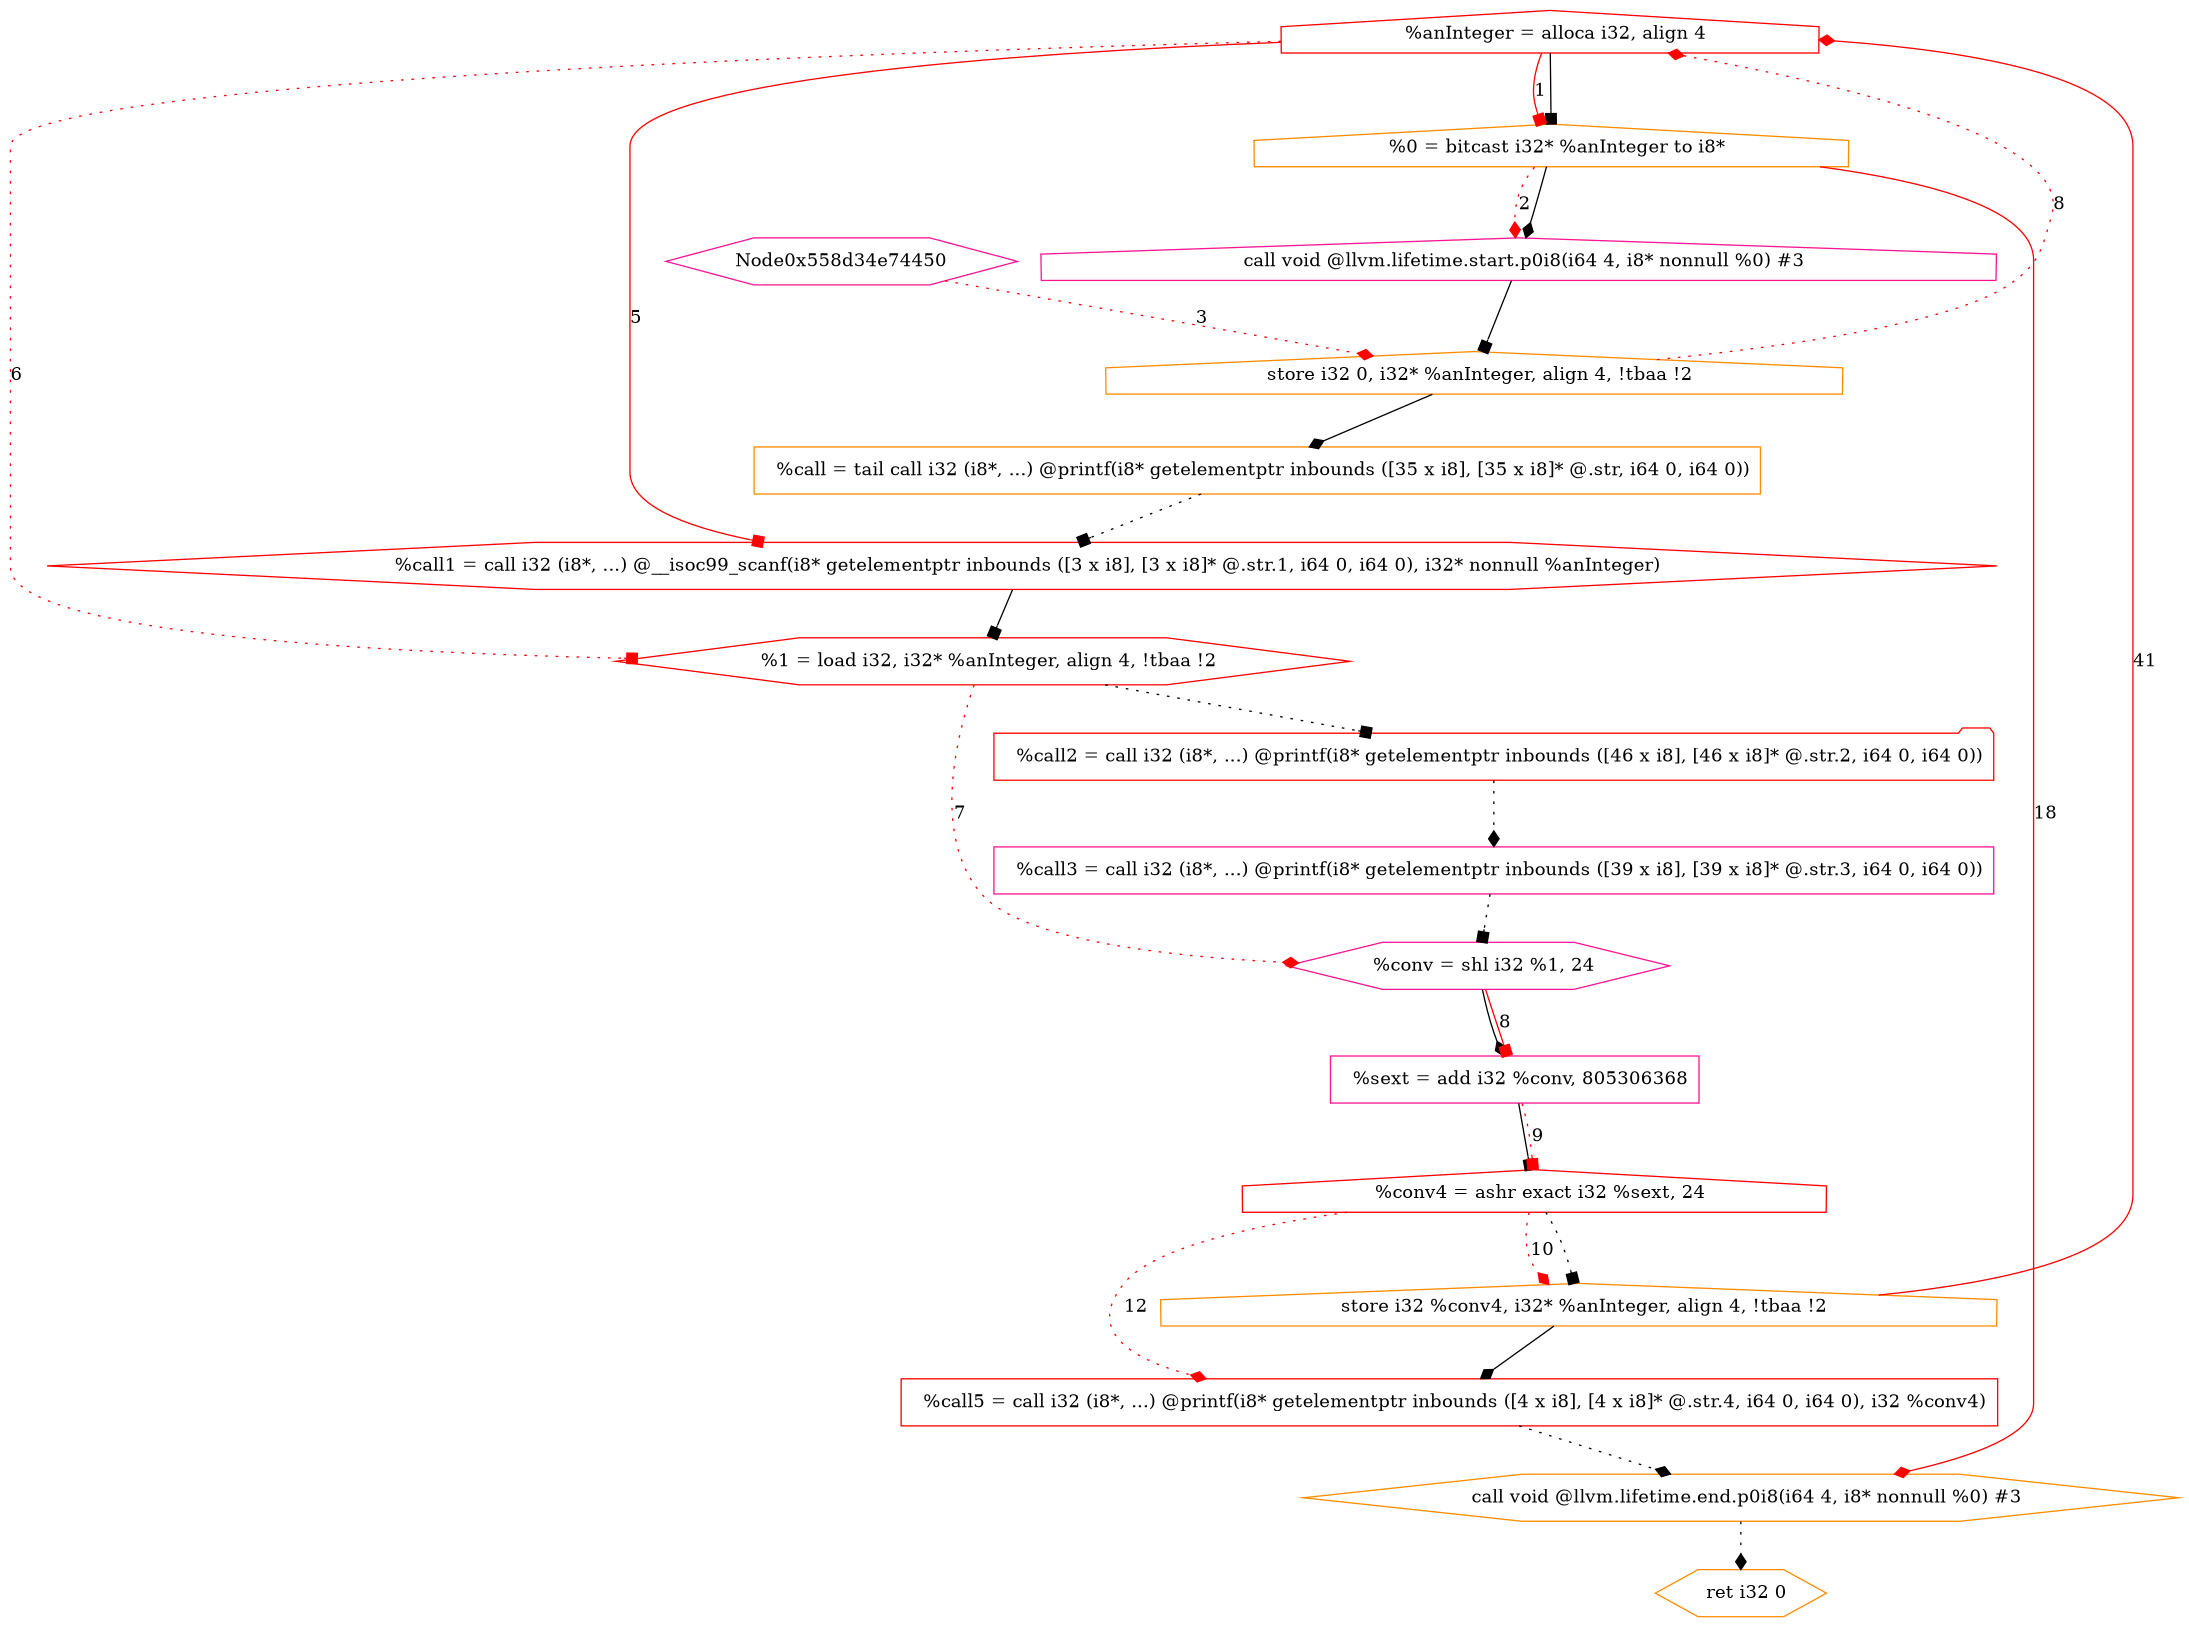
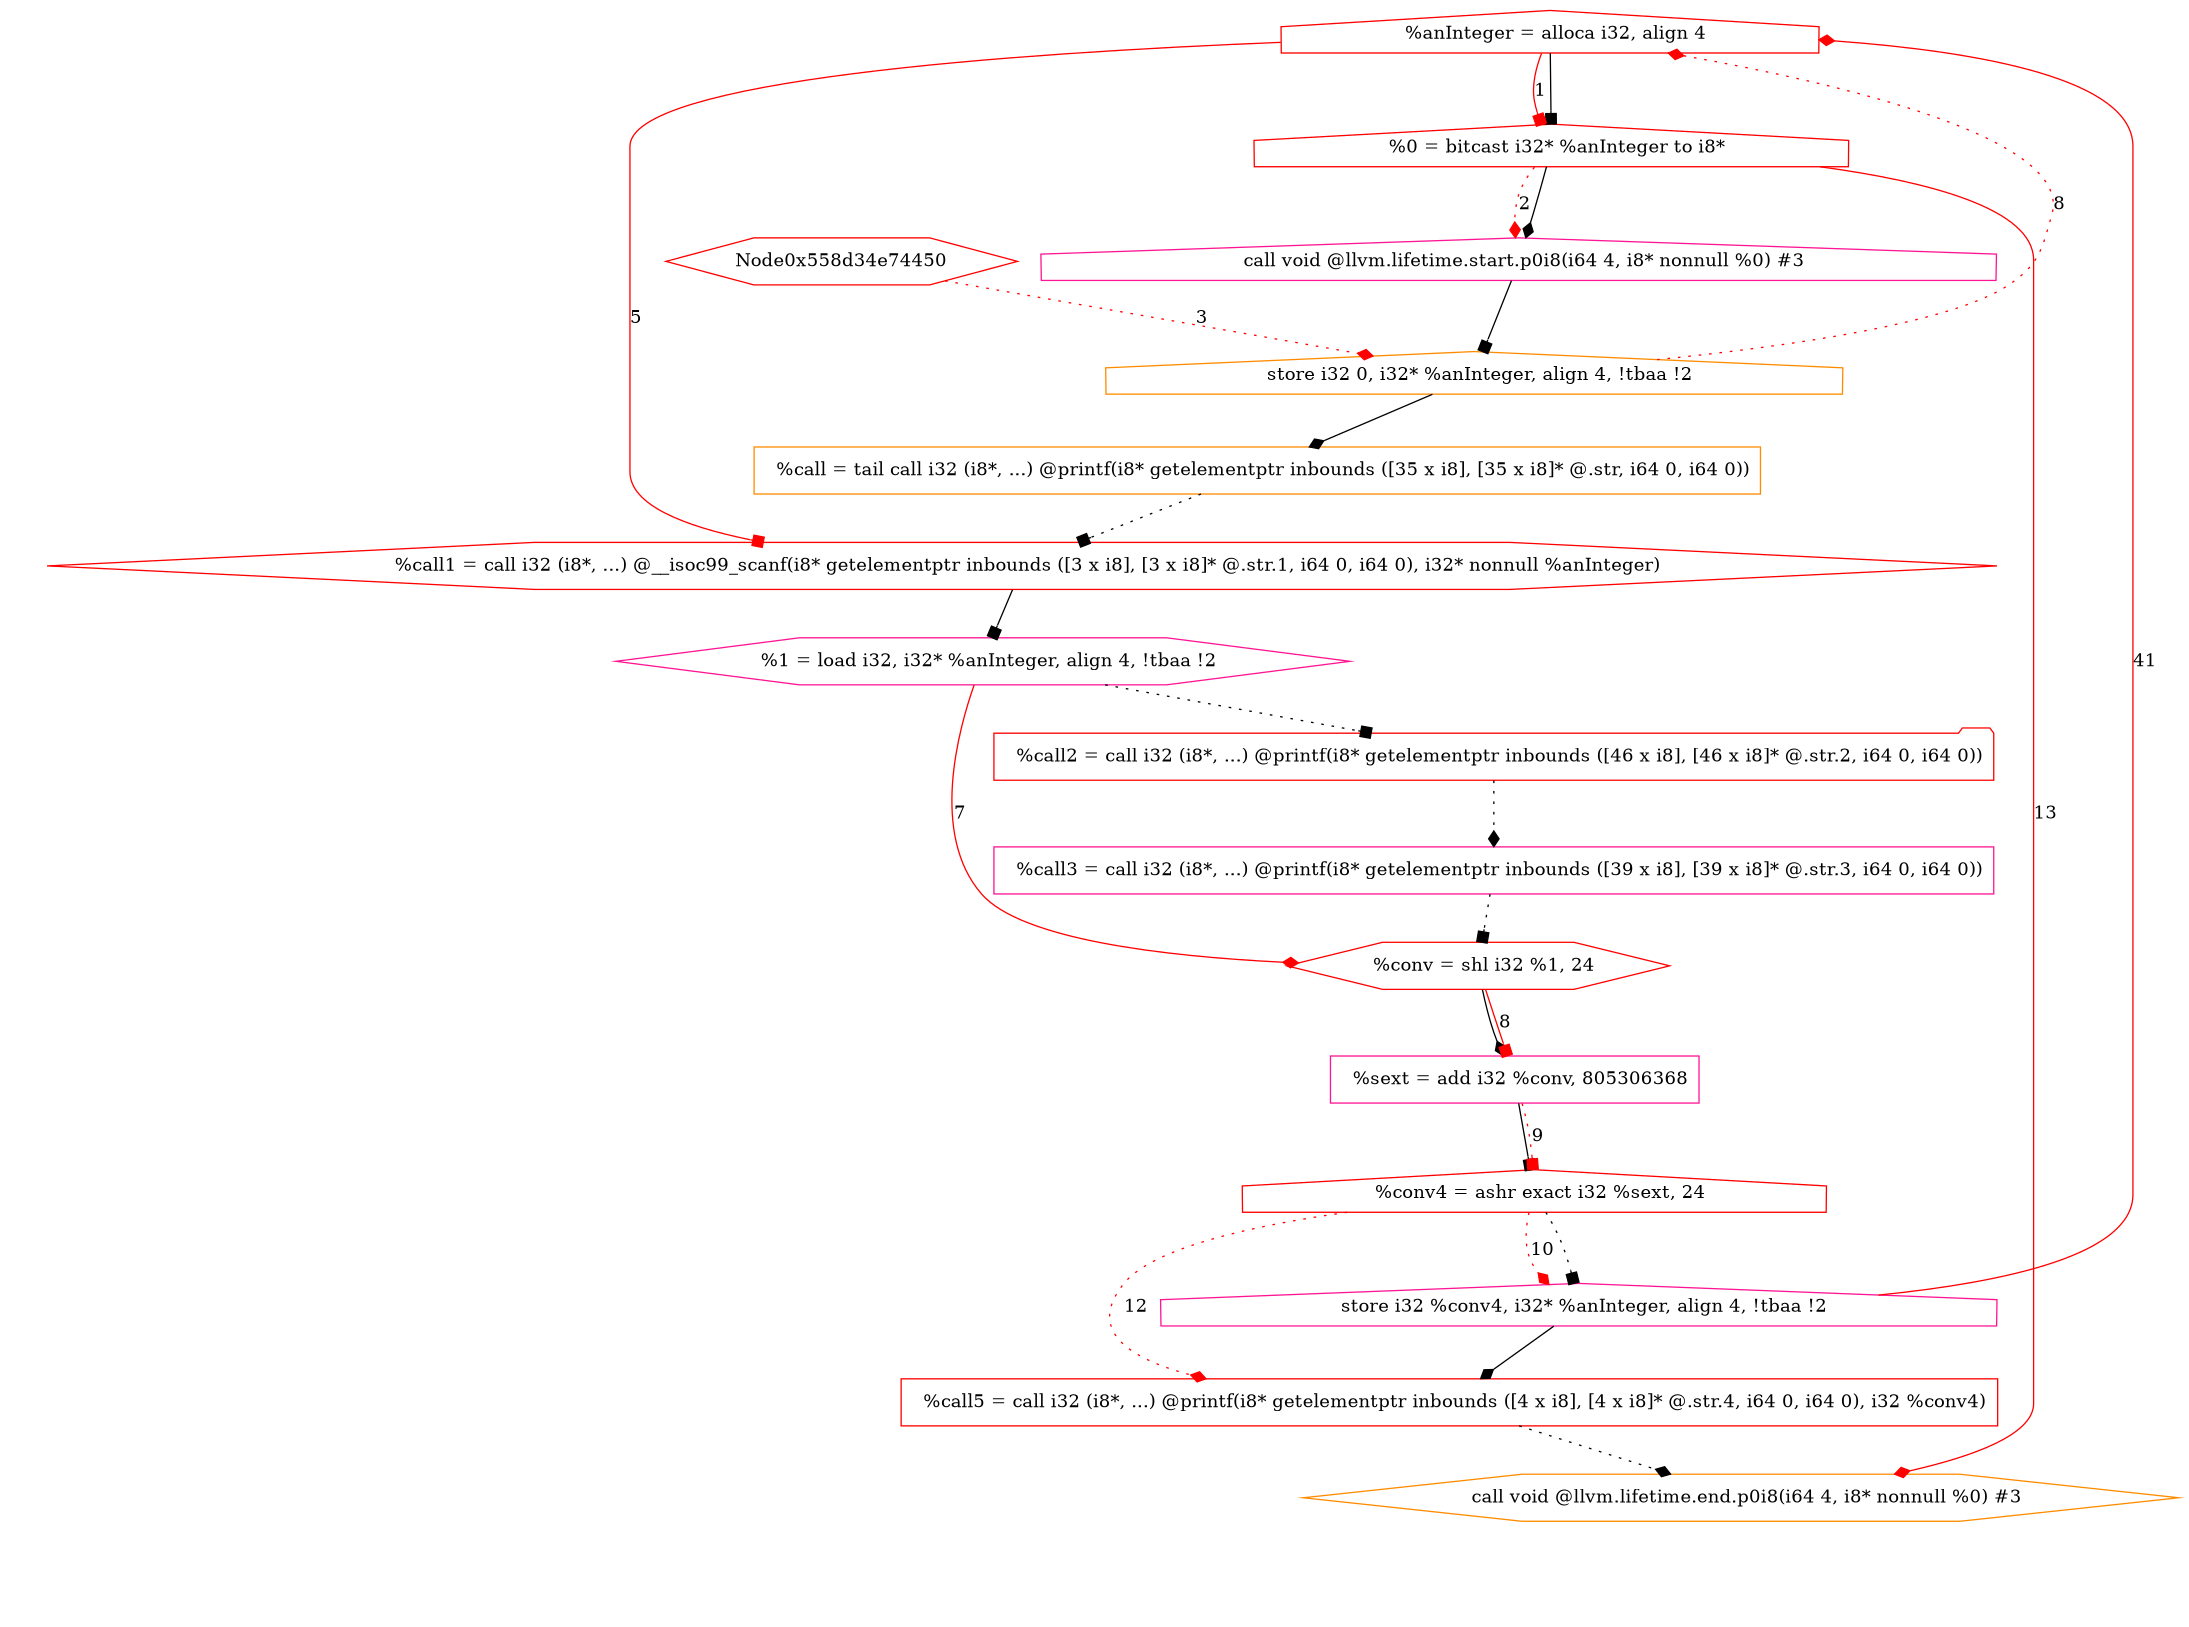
edge "%anInteger = alloca i32, align 4" -> "%1 = load i32, i32* %anInteger, align 4, !tbaa !2": removed, label "6"
node "%0 = bitcast i32* %anInteger to i8*": color darkorange -> red
node "Node0x558d34e74450": color deeppink -> red
node "%1 = load i32, i32* %anInteger, align 4, !tbaa !2": color red -> deeppink
edge "%0 = bitcast i32* %anInteger to i8*" -> "call void @llvm.lifetime.end.p0i8(i64 4, i8* nonnull %0) #3": label "18" -> "13"
edge "%1 = load i32, i32* %anInteger, align 4, !tbaa !2" -> "%conv = shl i32 %1, 24": style dotted -> solid
node "%conv = shl i32 %1, 24": color deeppink -> red
node "store i32 %conv4, i32* %anInteger, align 4, !tbaa !2": color darkorange -> deeppink
node "ret i32 0": removed
